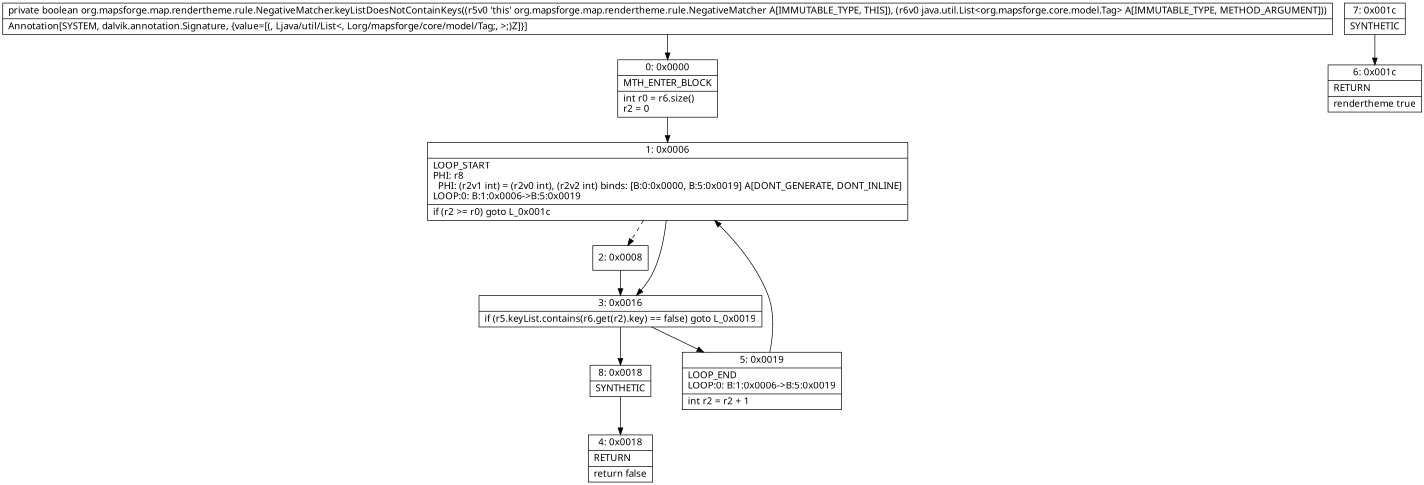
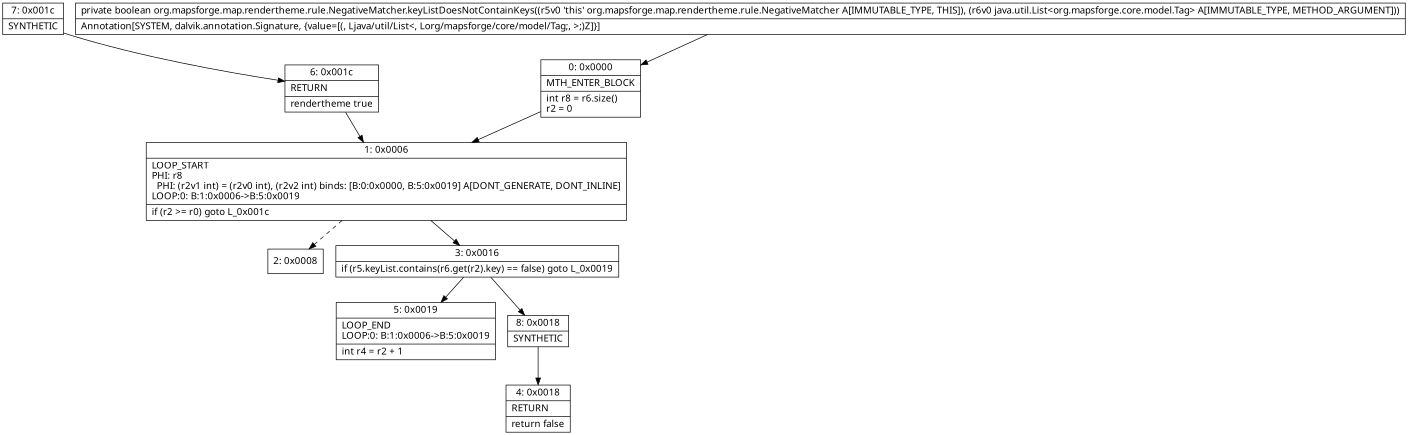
node "0: 0x0000": text "int r0 = r6.size()" -> "int r8 = r6.size()"
edge "2: 0x0008" -> "3: 0x0016": removed
edge "5: 0x0019" -> "1: 0x0006": now "6: 0x001c" -> "1: 0x0006"
node "5: 0x0019": text "int r2 = r2 + 1" -> "int r4 = r2 + 1"
